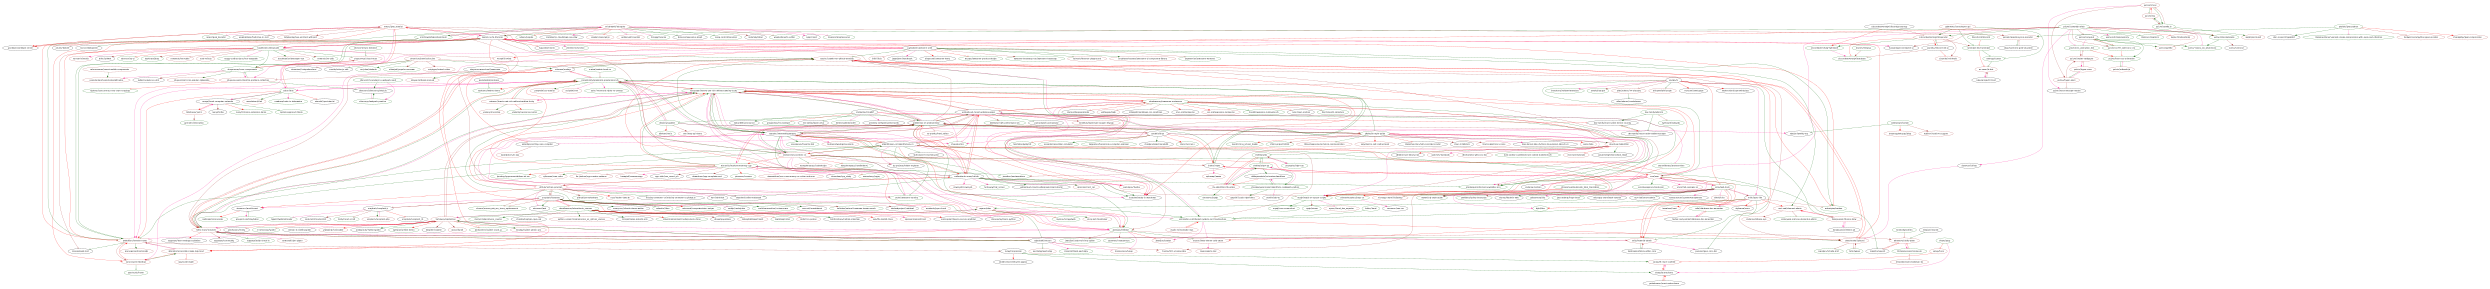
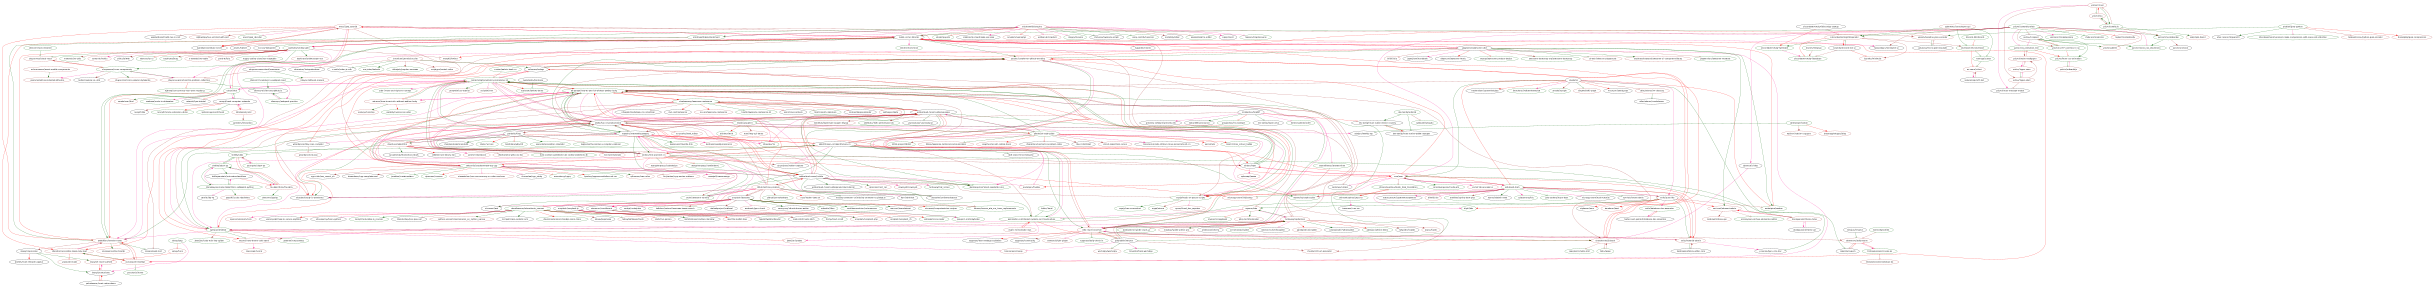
edge "douchuan/algorithm" -> "jaredtao/DesignPattern": now "douchuan/algorithm" -> "xindoo/regex"
node "magicleap/Atlas": removed
